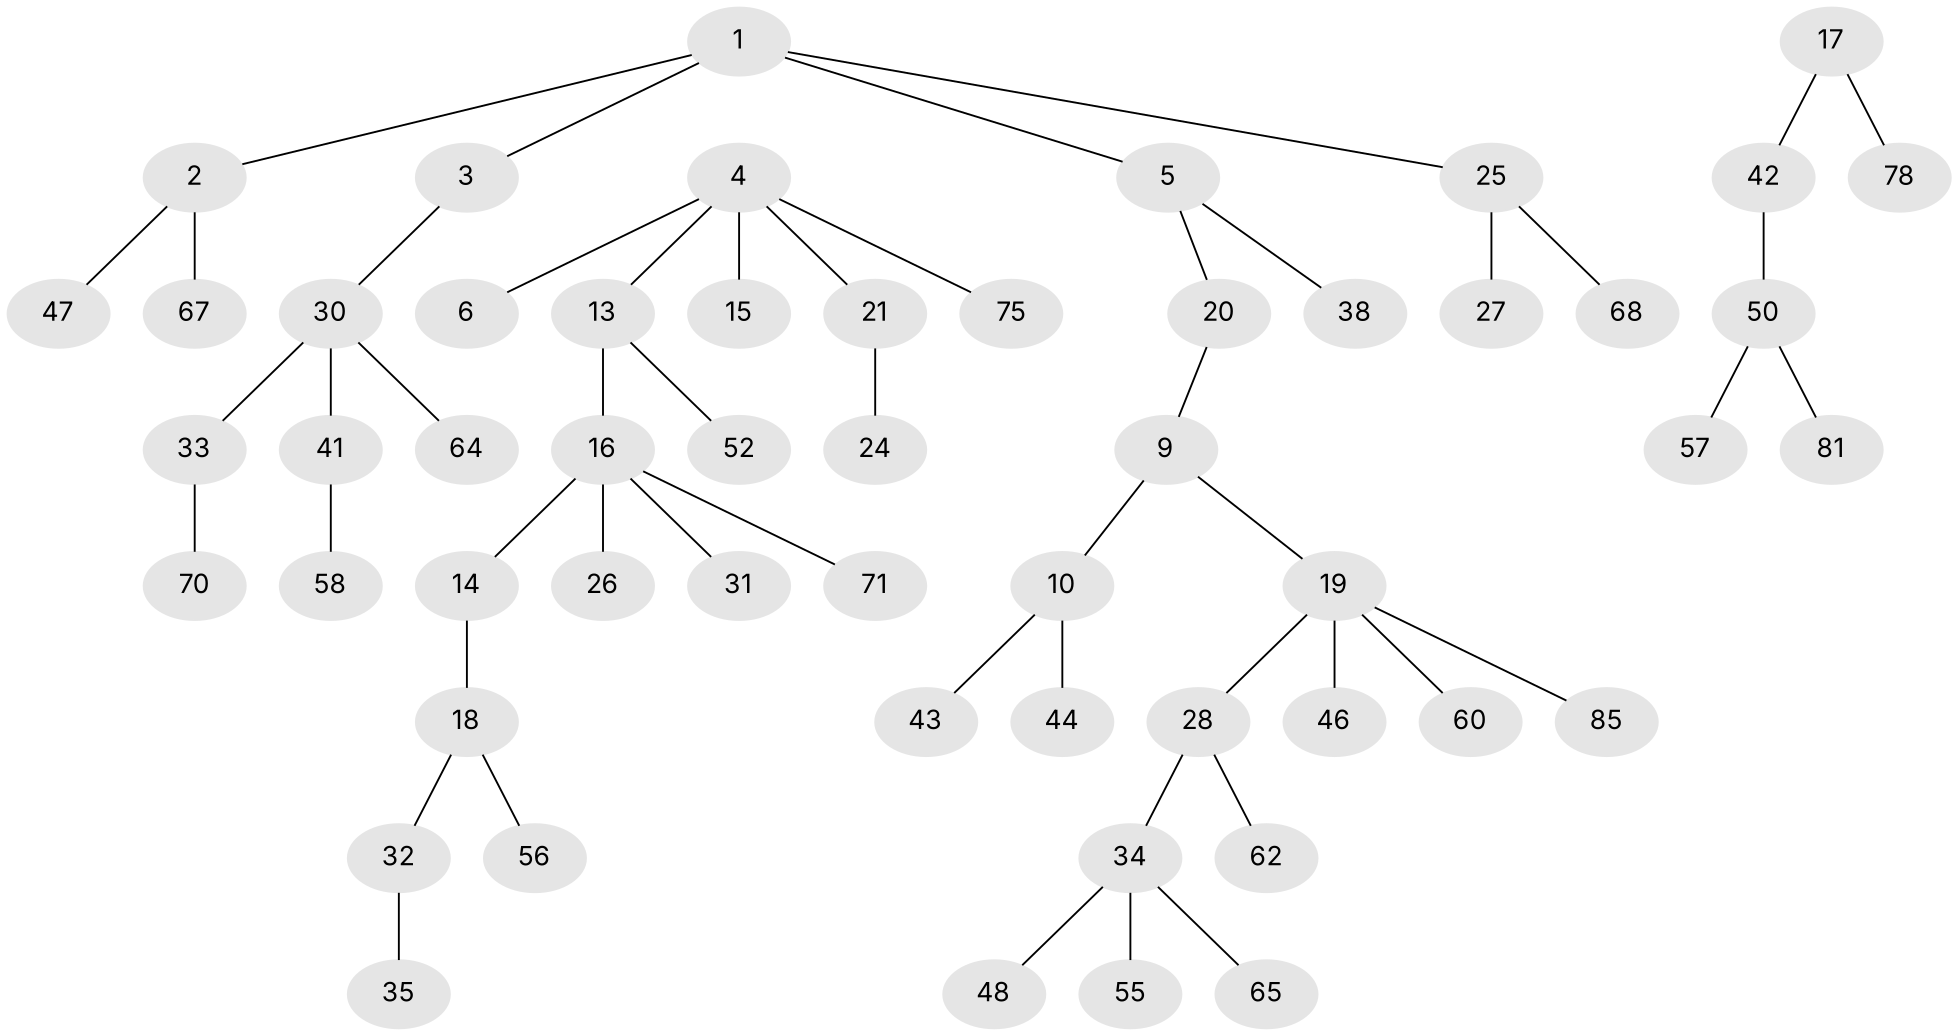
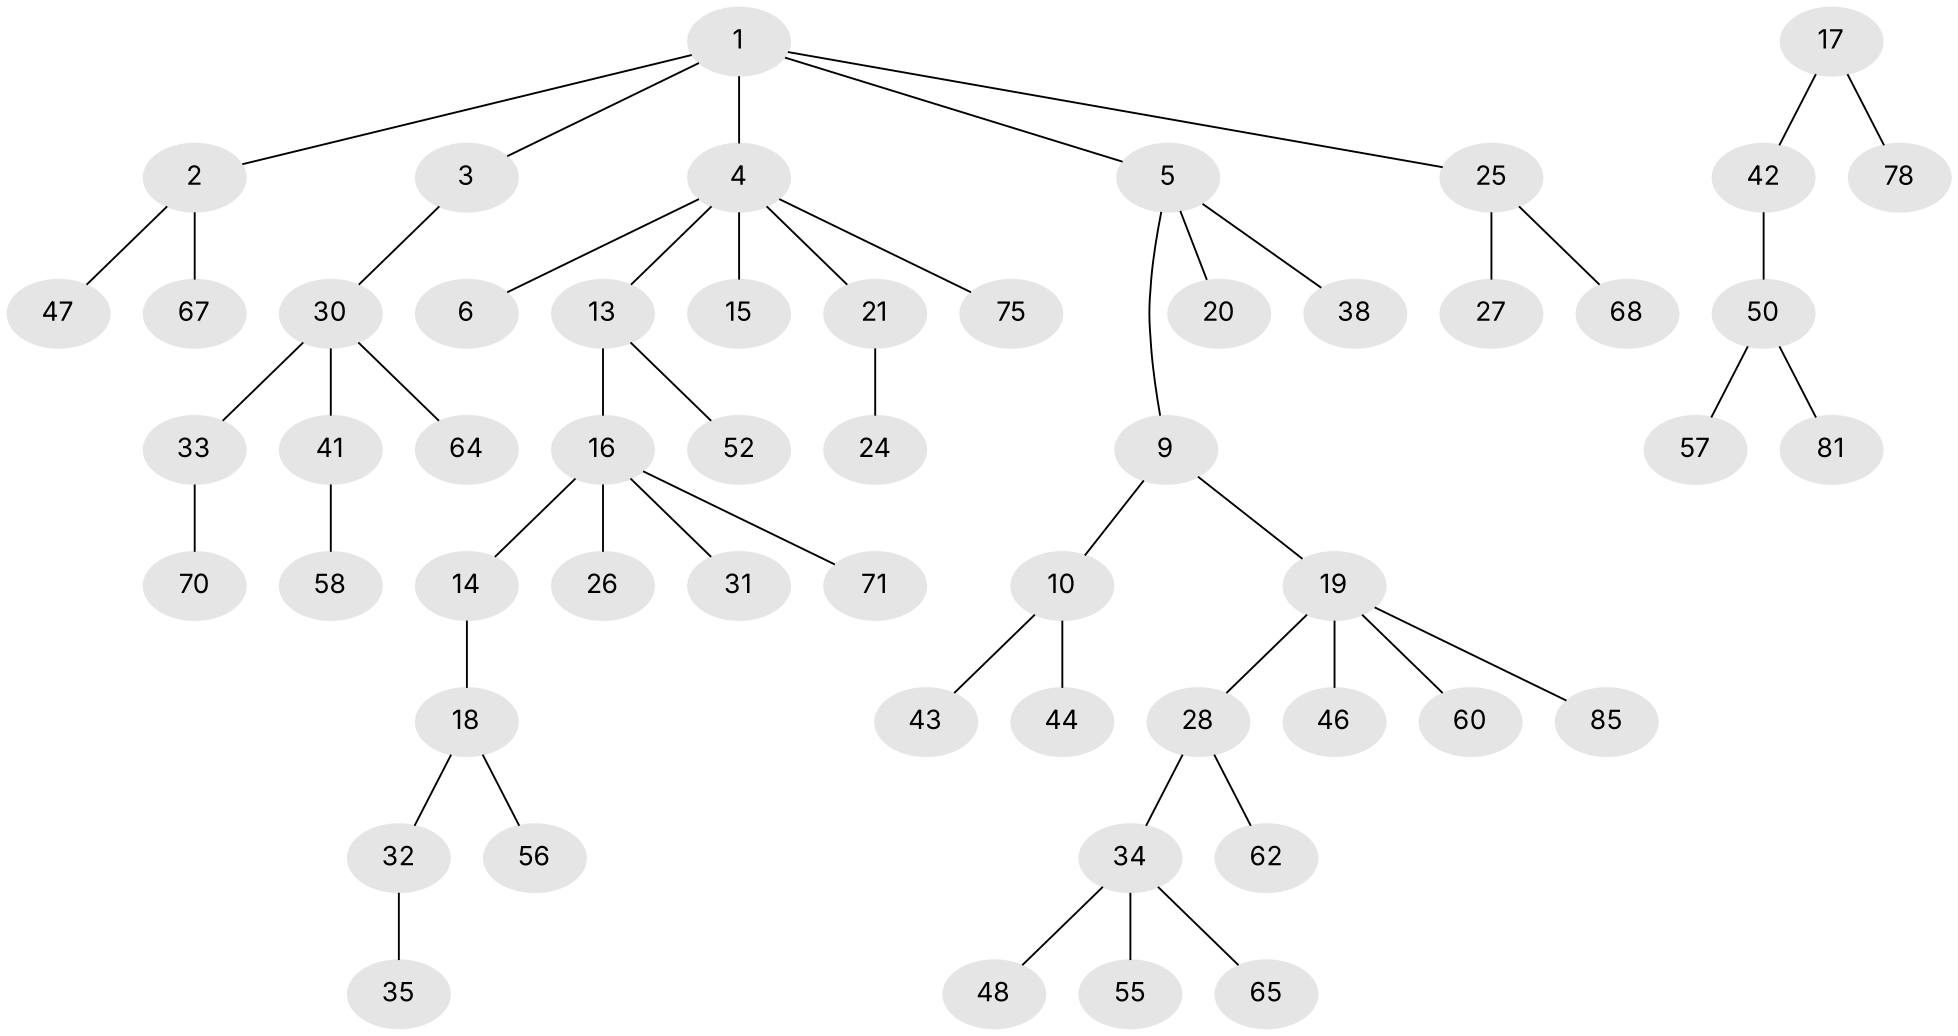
edge "1" -- "4": added
edge "20" -- "9": now "5" -- "9"
